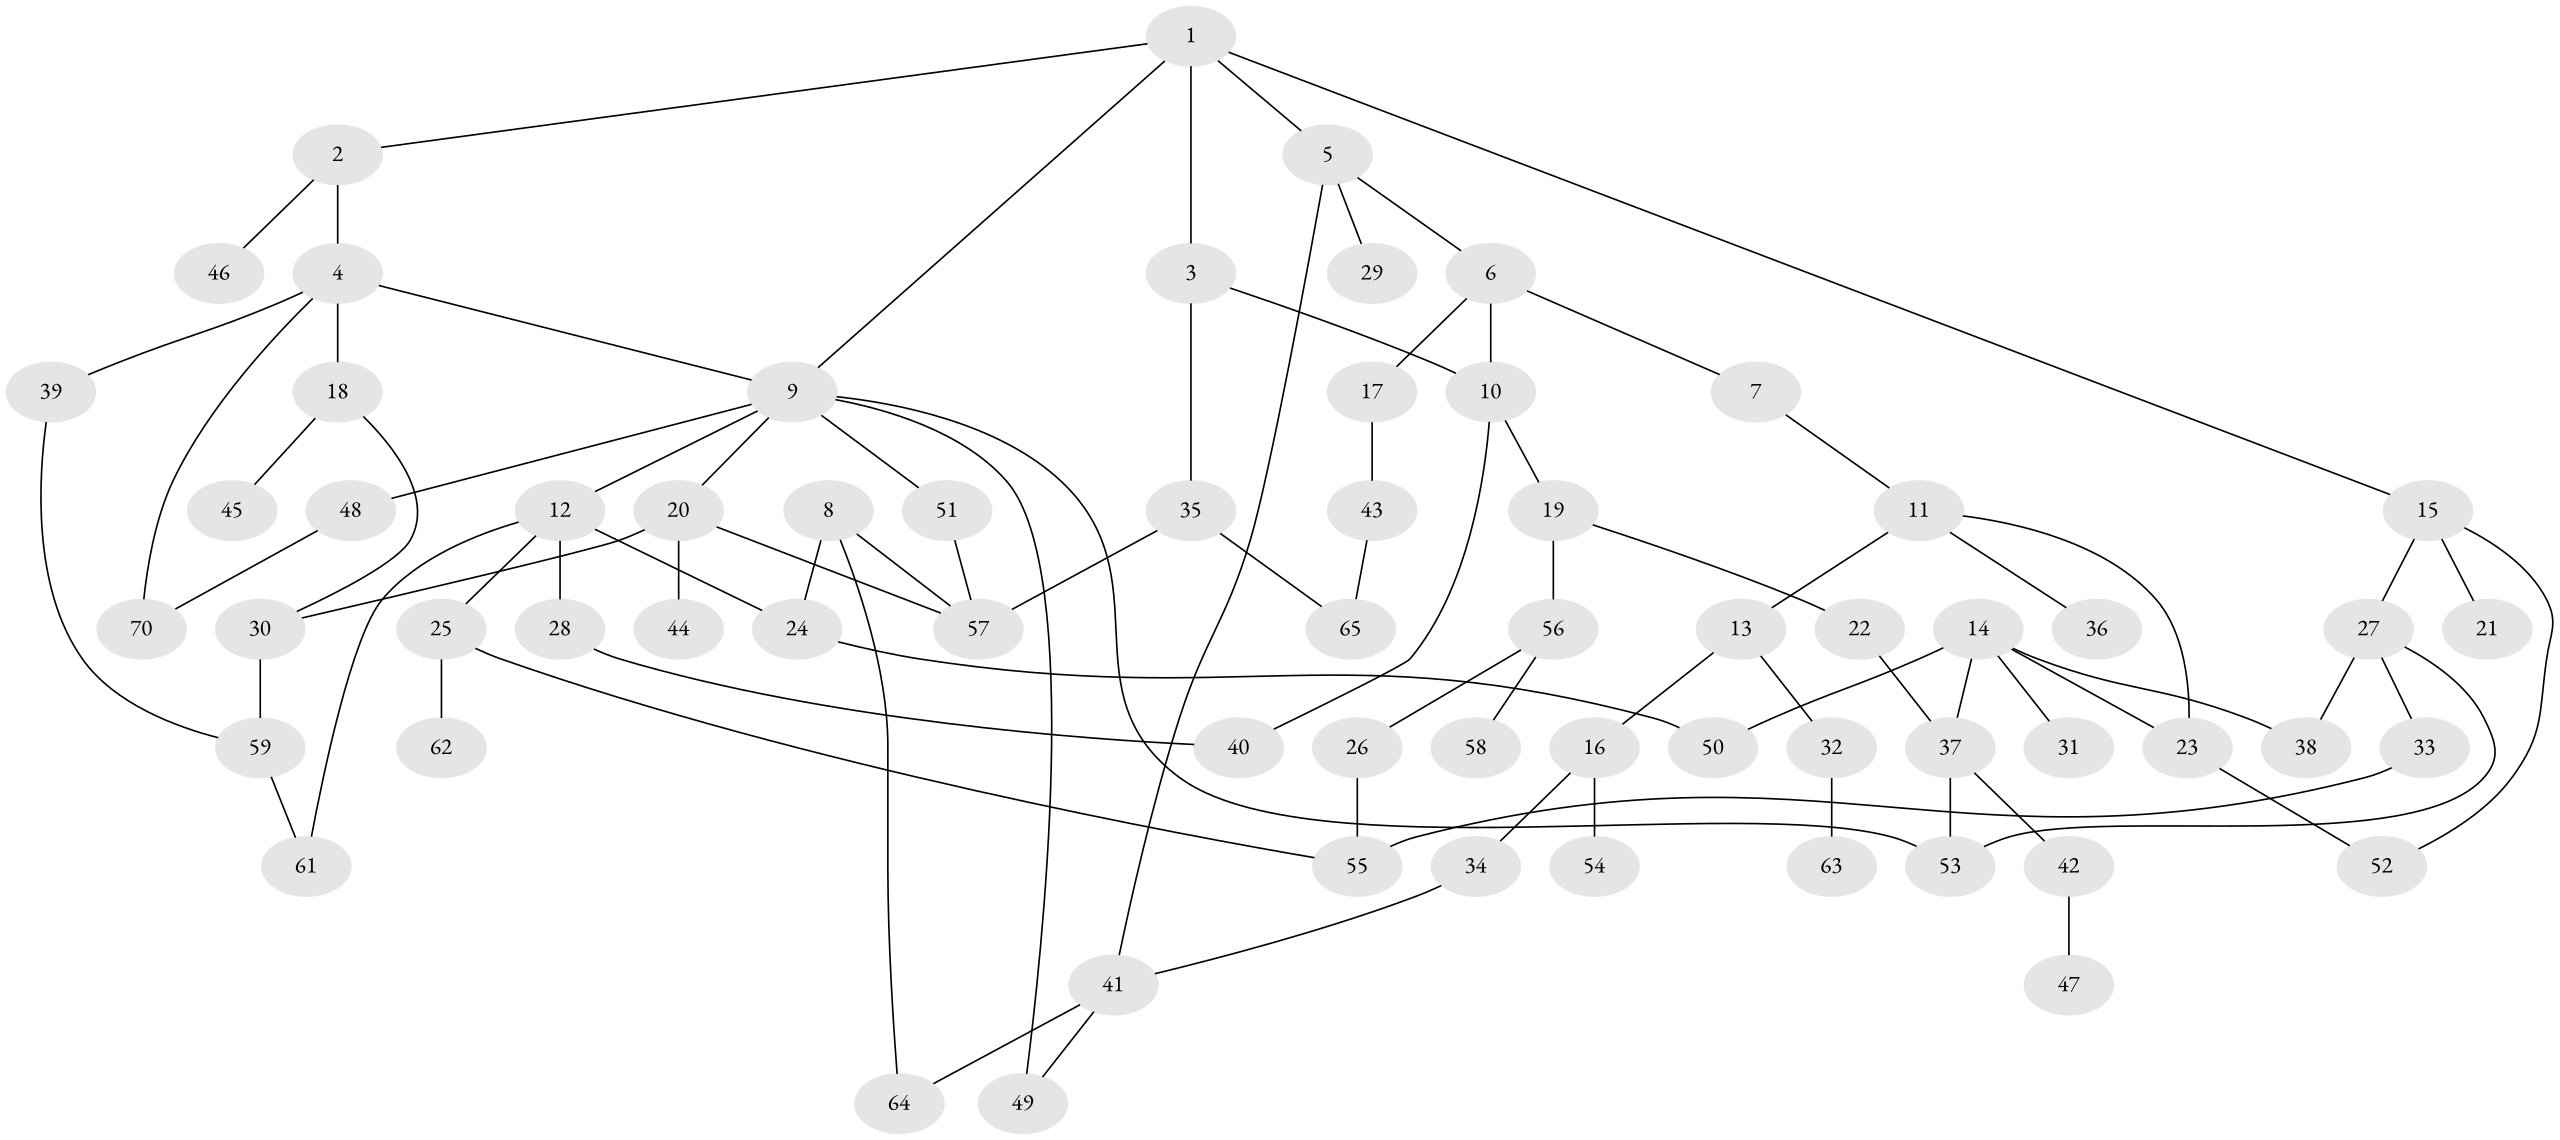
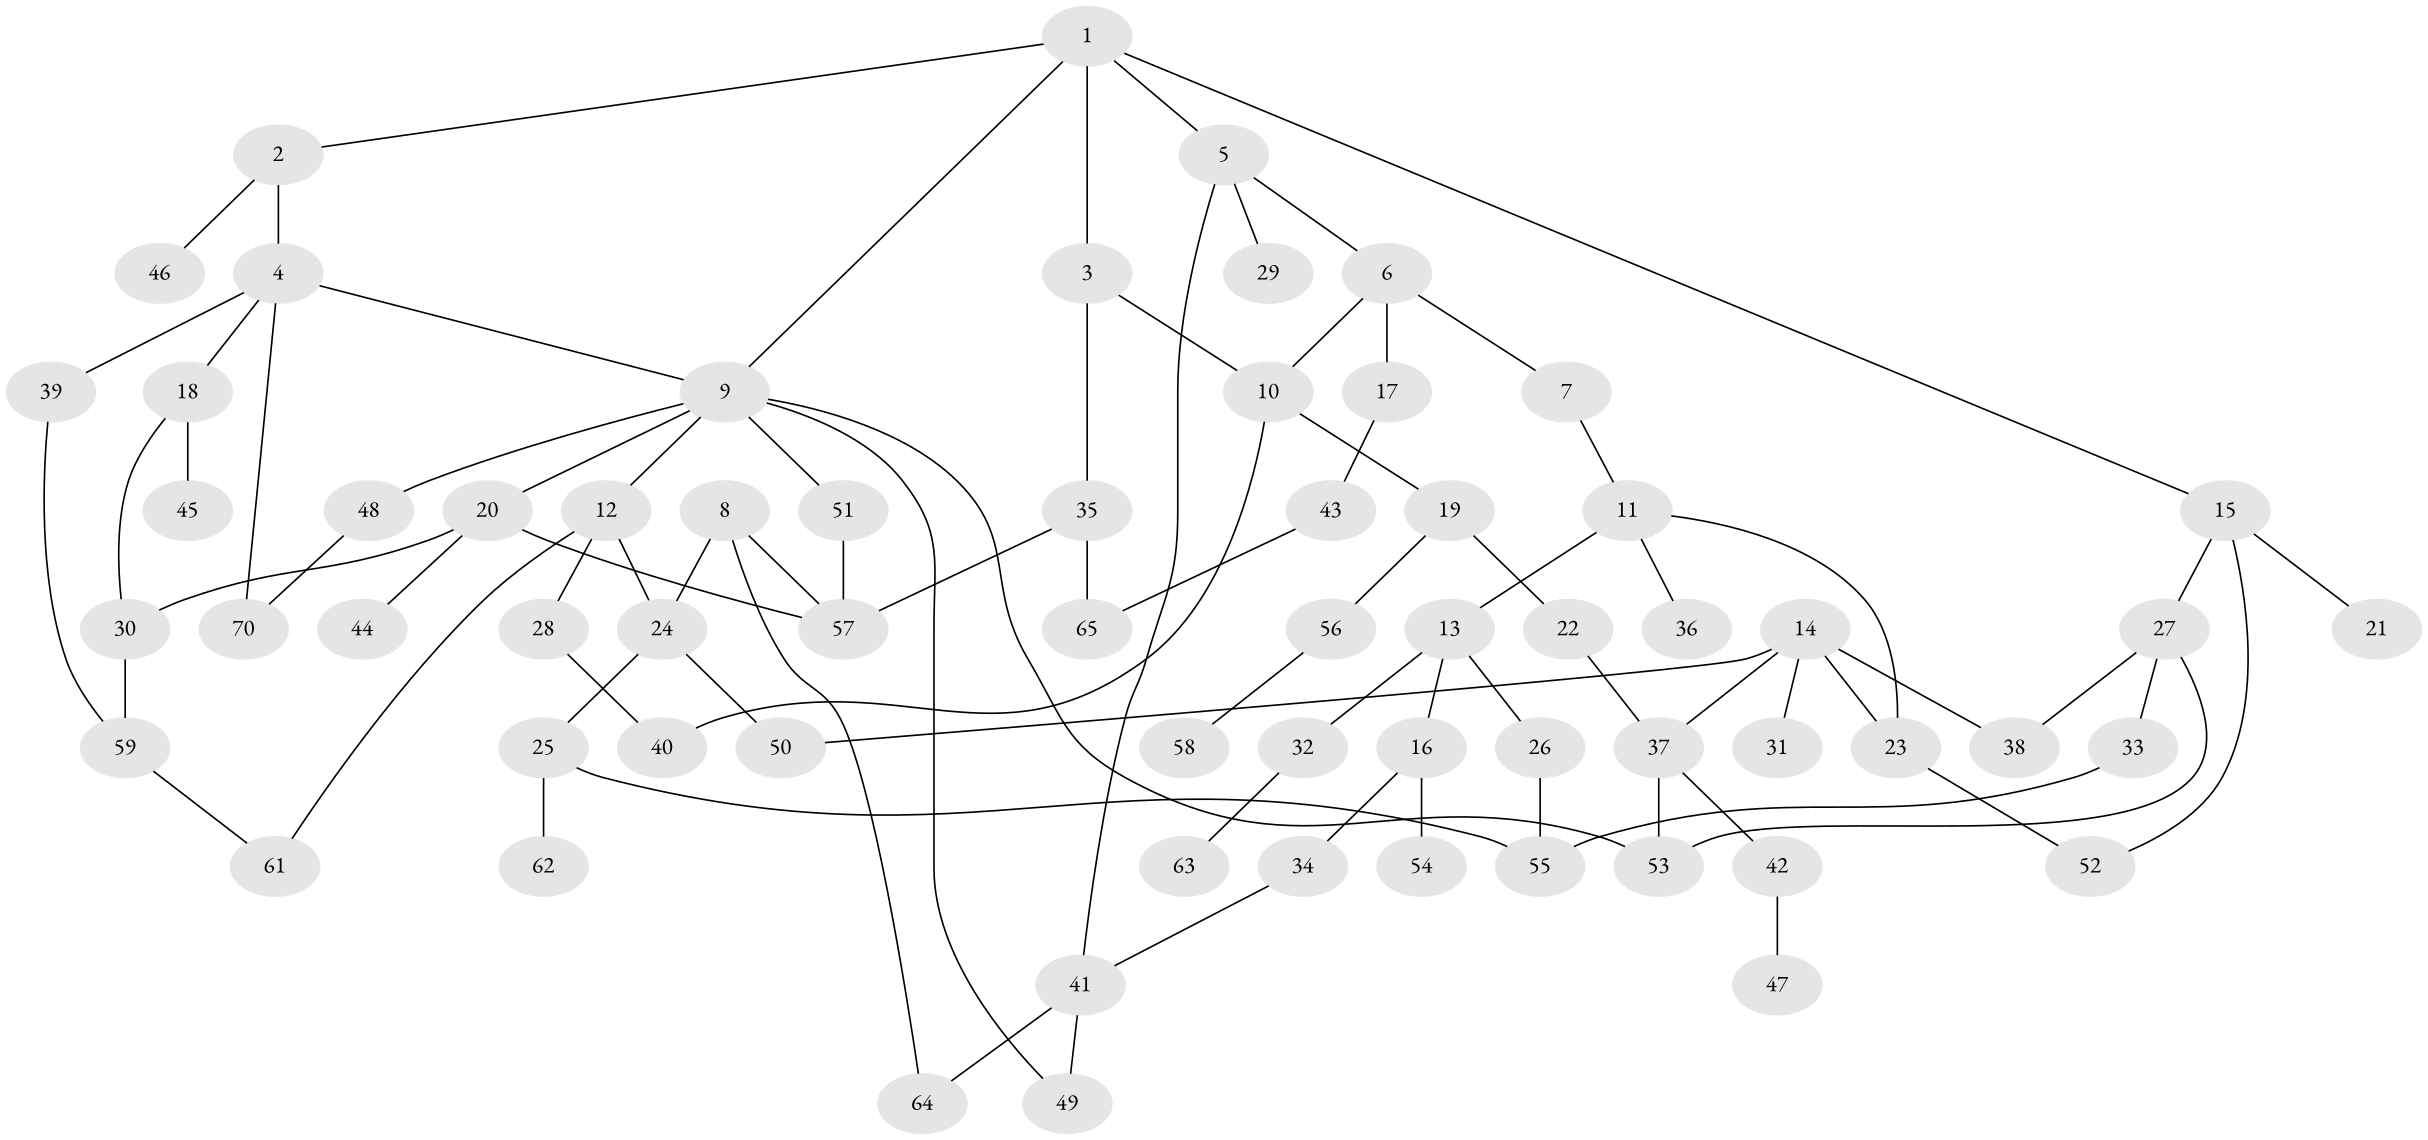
edge "12" -- "25": now "24" -- "25"
edge "56" -- "26": now "13" -- "26"
